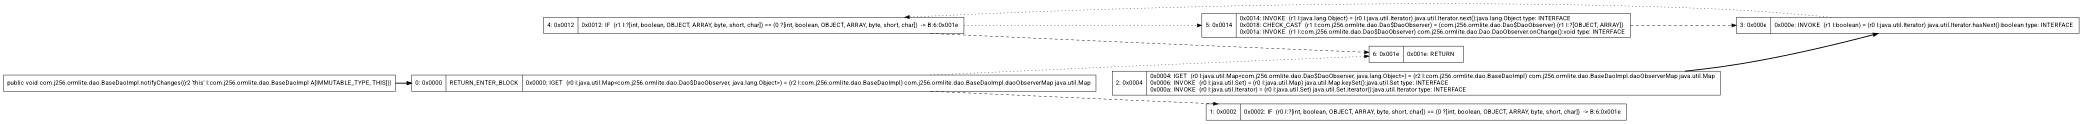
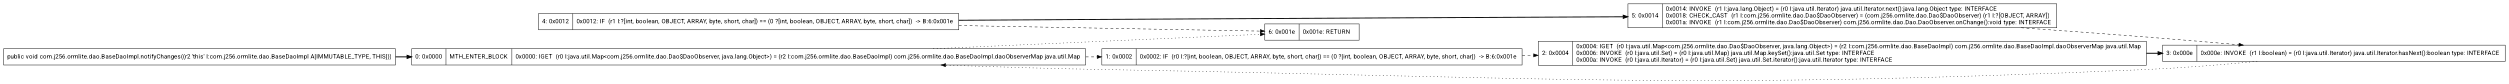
edge "3: 0x000e" -> "4: 0x0012": now "3: 0x000e" -> "0: 0x0000"
edge "4: 0x0012" -> "5: 0x0014": style dotted -> bold
edge "1: 0x0002" -> "2: 0x0004": added
node "0: 0x0000": text "RETURN_ENTER_BLOCK" -> "MTH_ENTER_BLOCK"
